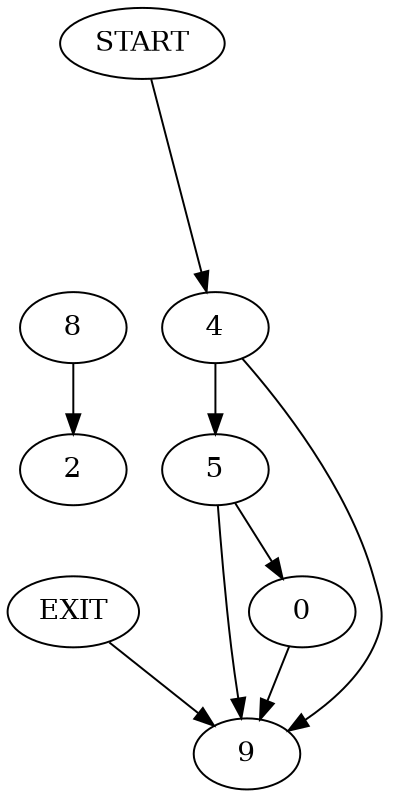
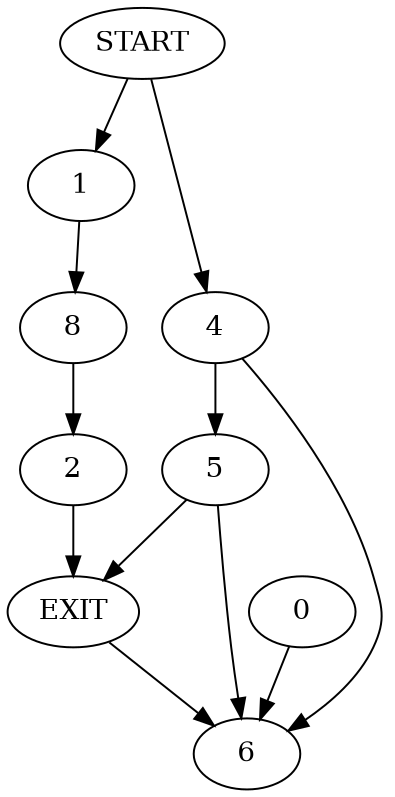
node "1": added
edge "2" -> "EXIT": added
edge "5" -> "0": now "5" -> "EXIT"
node "9": label "9" -> "6"
